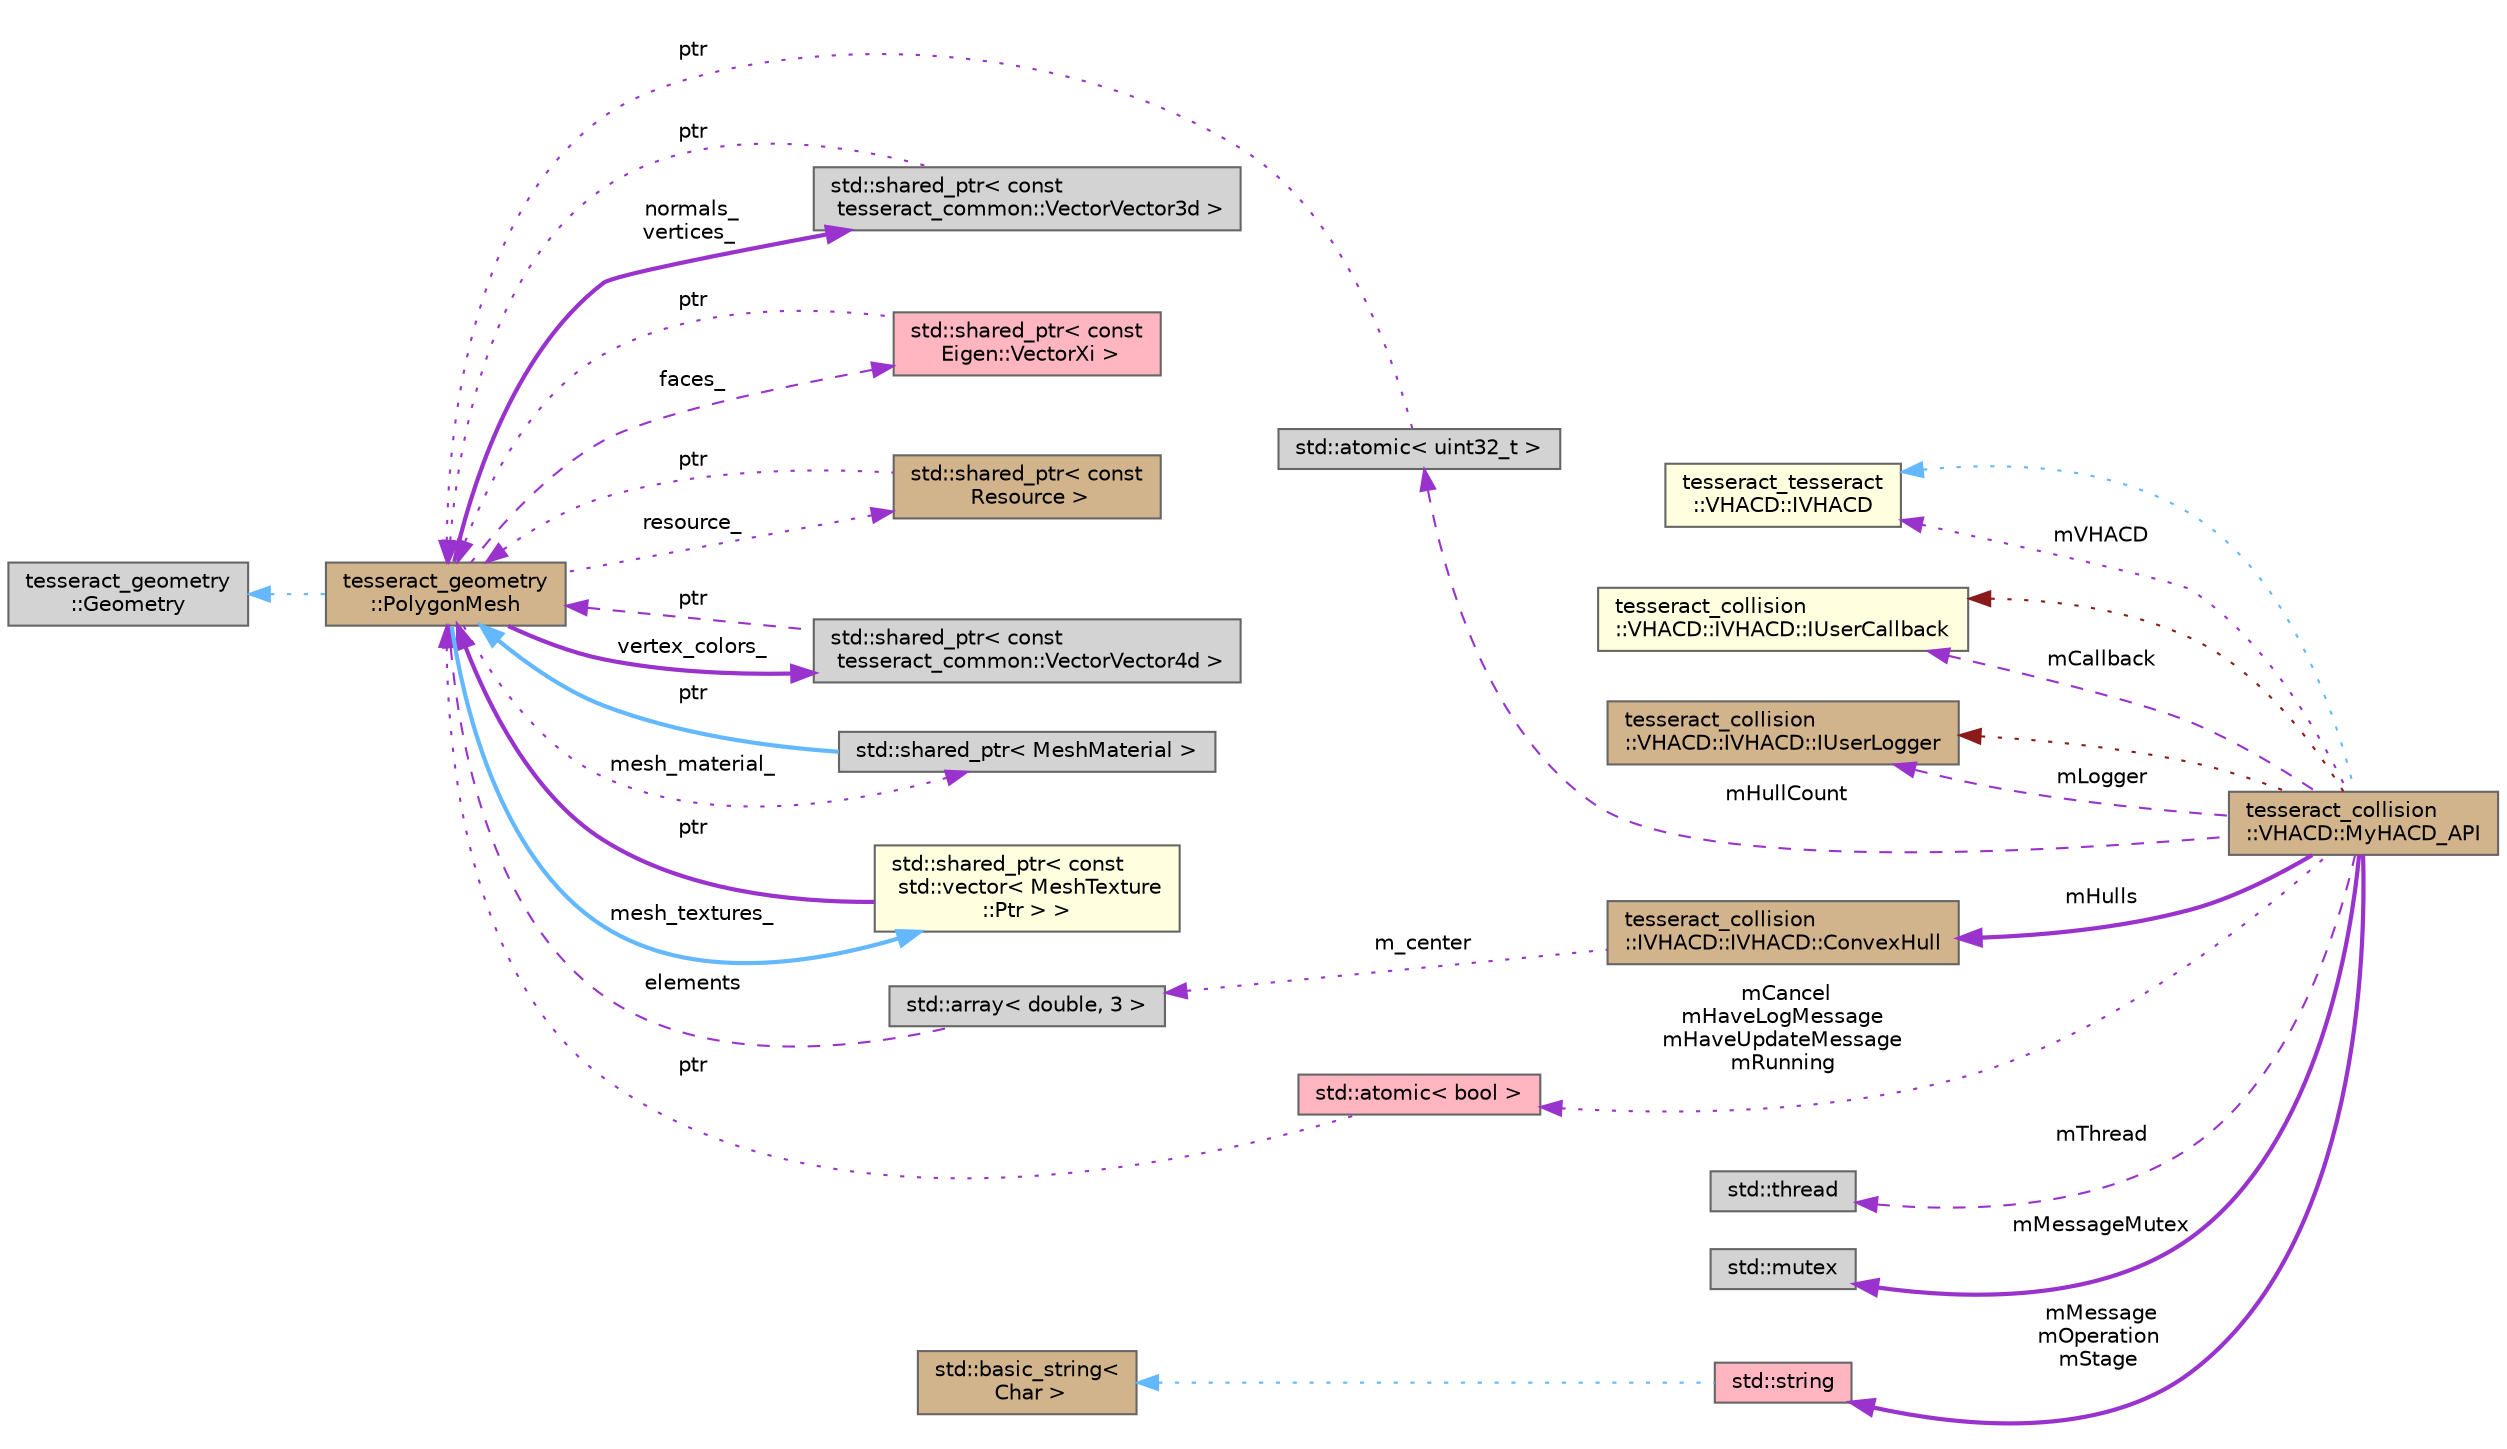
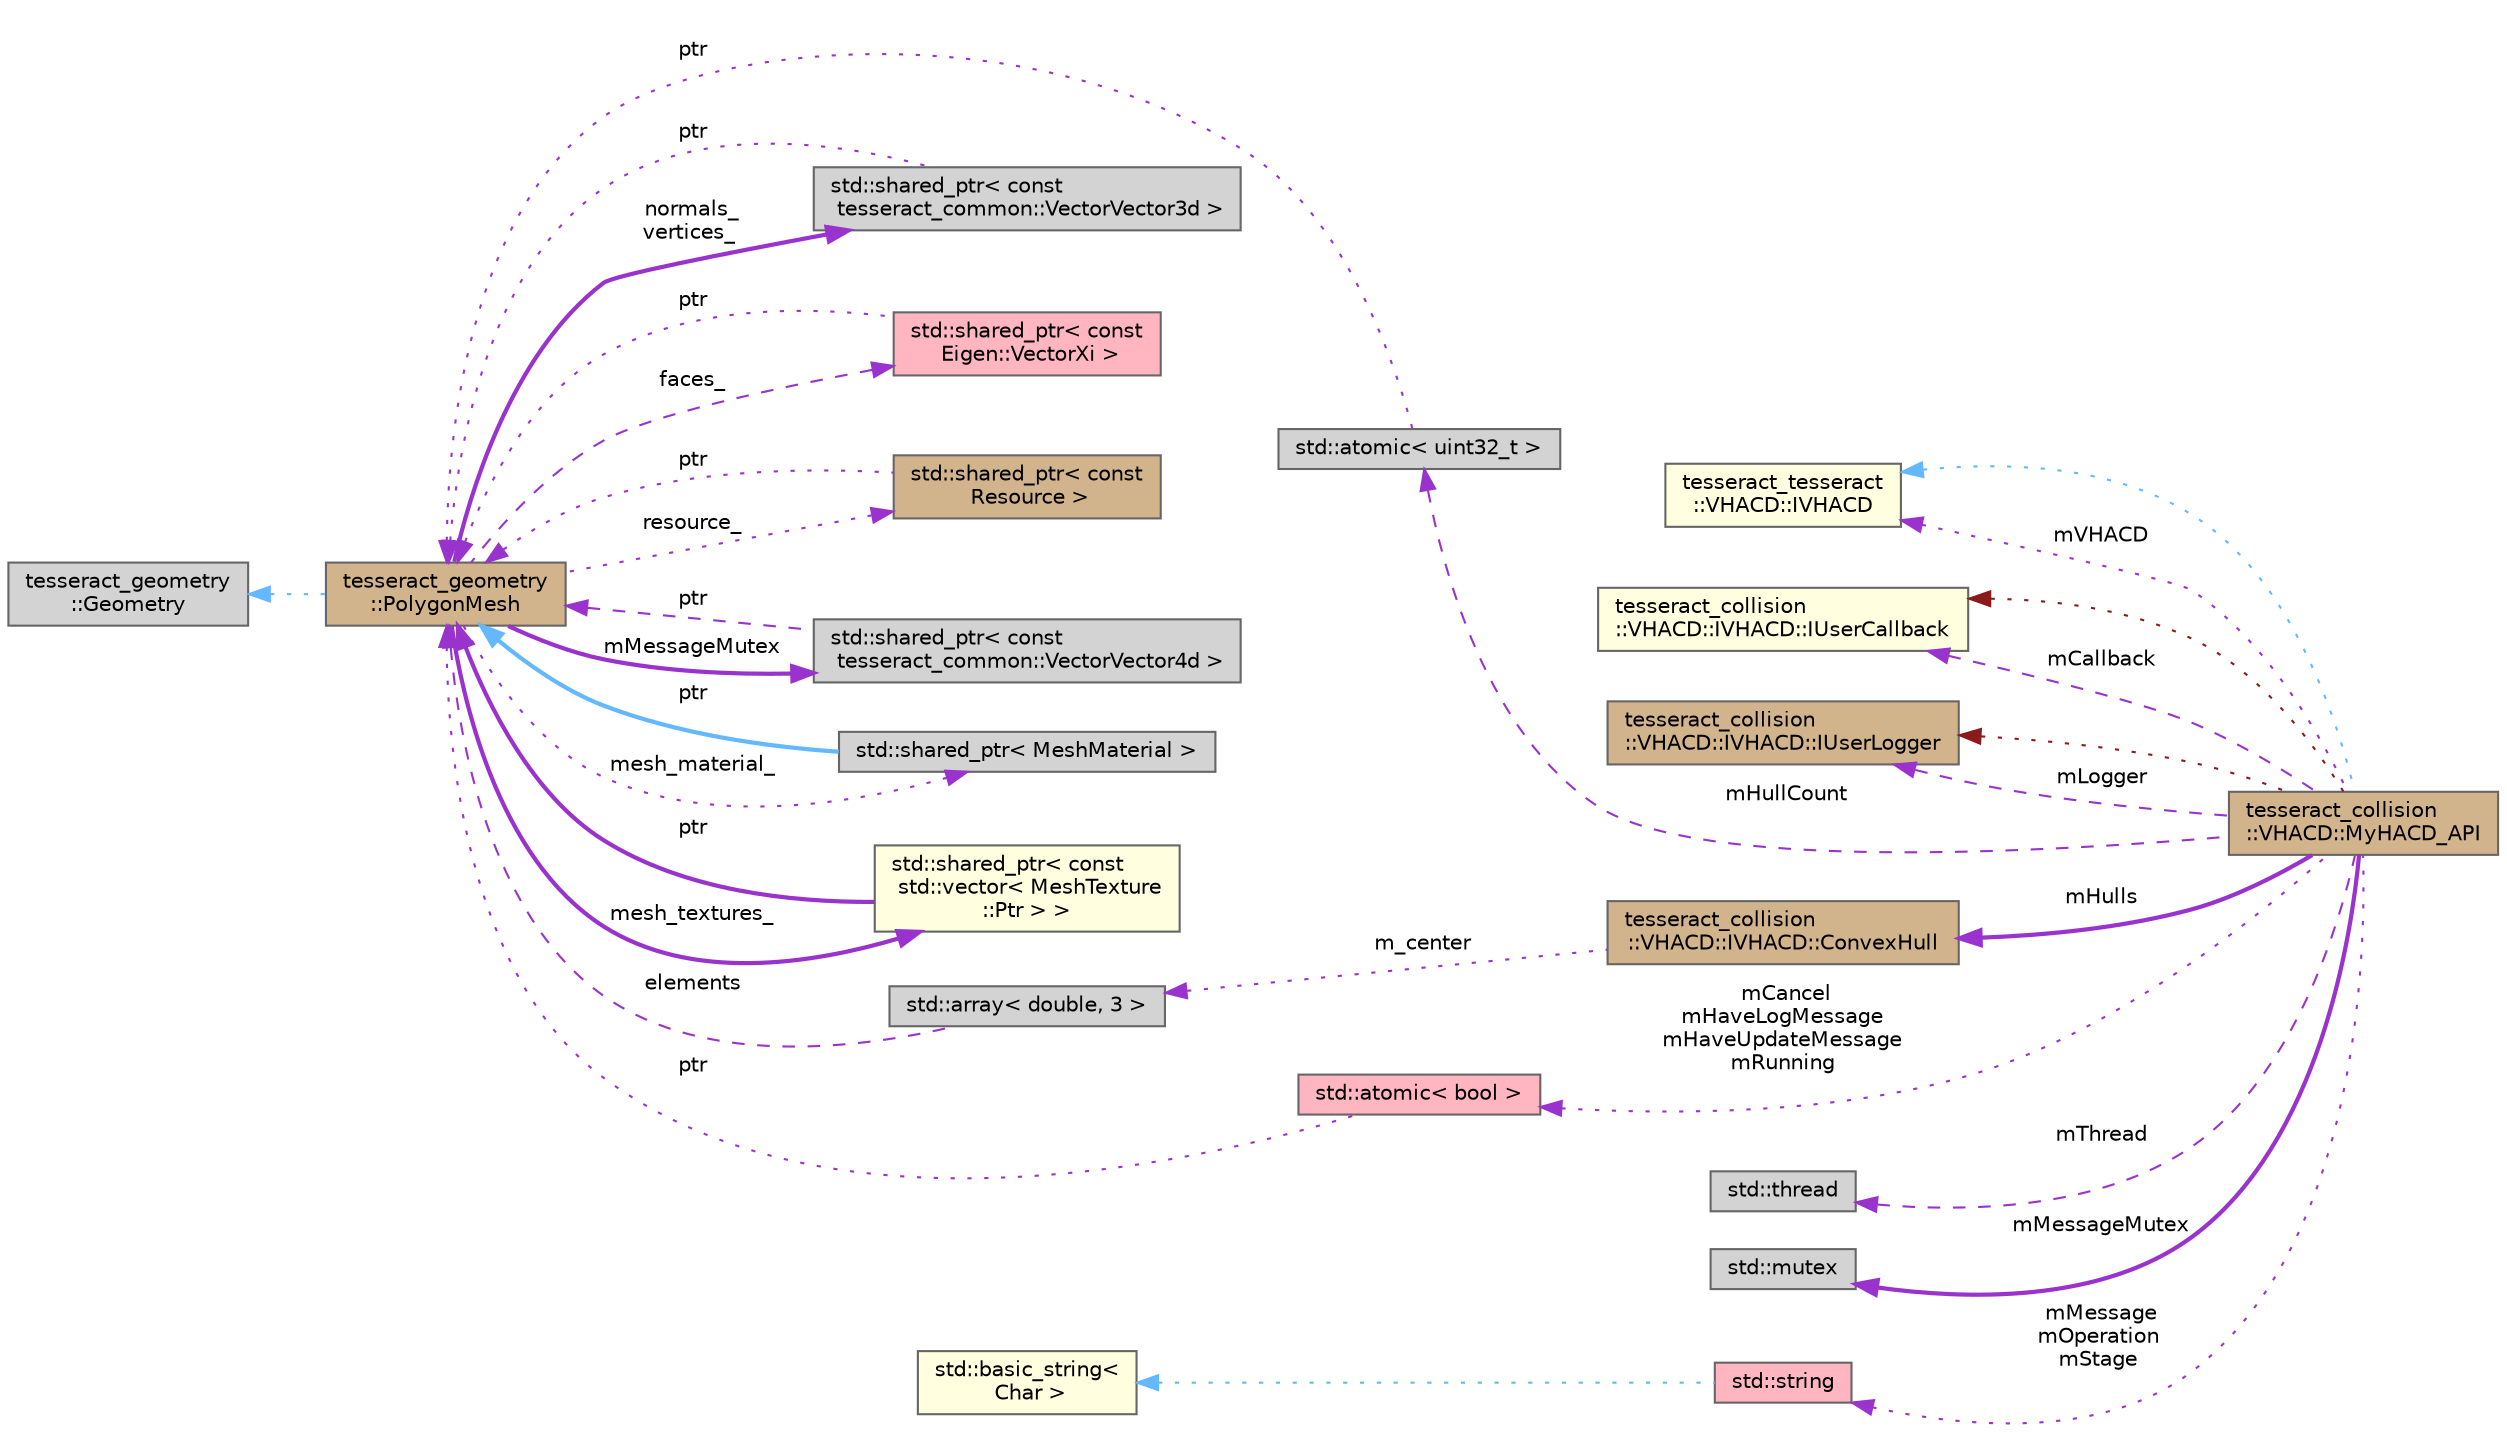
edge "tesseract_geometry ::PolygonMesh" -> "std::shared_ptr< const tesseract_common::VectorVector4d >": label " vertex_colors_" -> " mMessageMutex"
edge "tesseract_geometry ::PolygonMesh" -> "std::shared_ptr< const std::vector< MeshTexture ::Ptr > >": color steelblue1 -> darkorchid3
node "tesseract_collision ::IVHACD::IVHACD::ConvexHull": label "tesseract_collision ::IVHACD::IVHACD::ConvexHull" -> "tesseract_collision ::VHACD::IVHACD::ConvexHull"
edge "tesseract_collision ::VHACD::MyHACD_API" -> "std::string": style bold -> dotted
node "std::basic_string< Char >": fillcolor tan -> lightyellow
